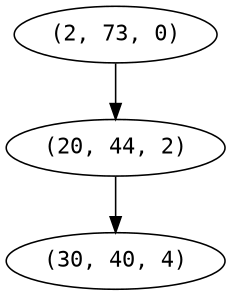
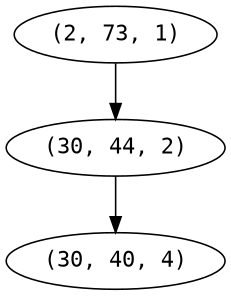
node "(2, 73, 0)": label "(2, 73, 0)" -> "(2, 73, 1)"
node "(20, 44, 2)": label "(20, 44, 2)" -> "(30, 44, 2)"
